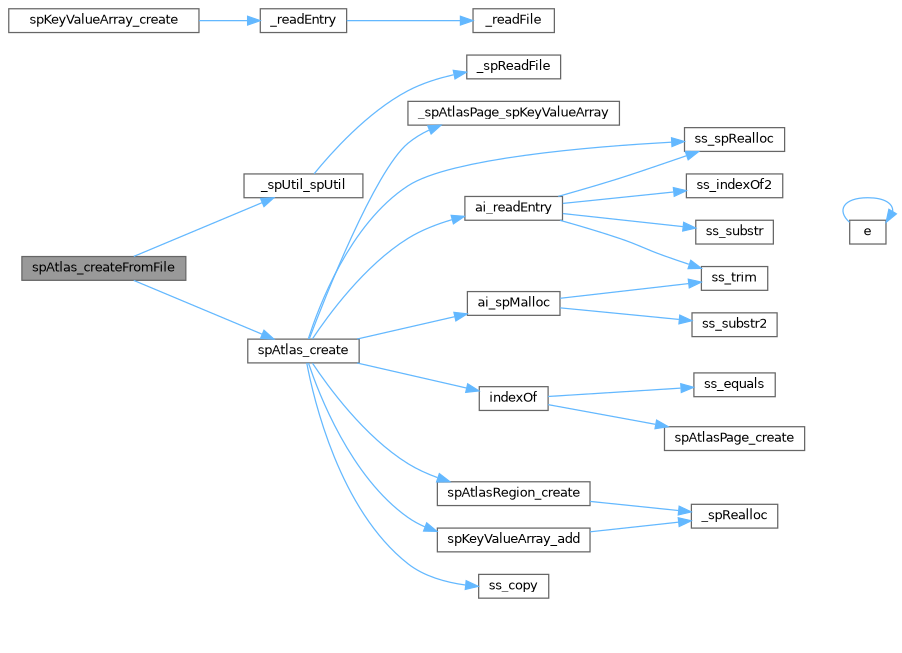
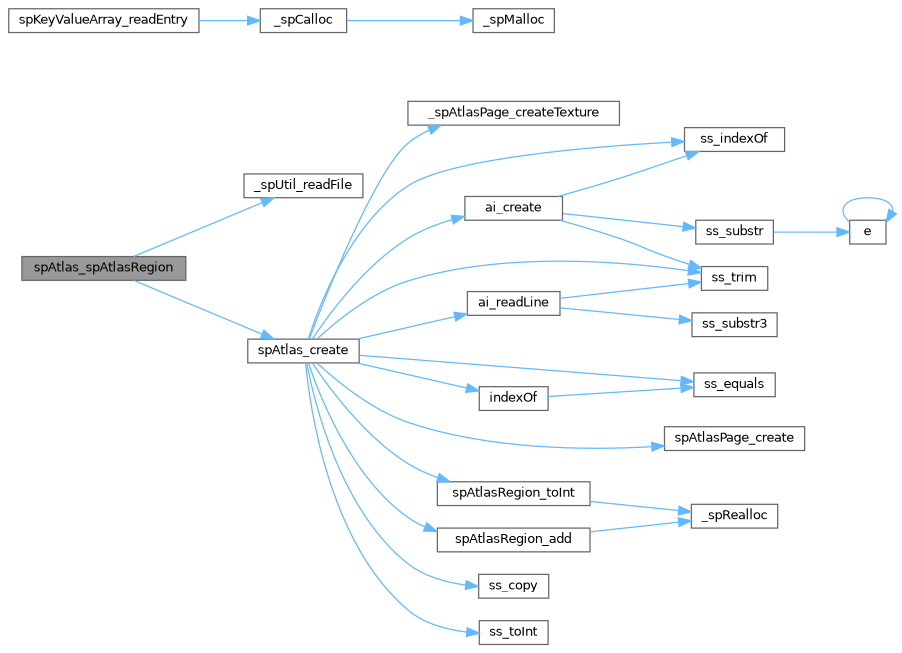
node "spKeyValueArray_create": label "spKeyValueArray_create" -> "spKeyValueArray_readEntry"
node "_readEntry": label "_readEntry" -> "_spCalloc"
node "_readFile": label "_readFile" -> "_spMalloc"
node "_spReadFile": removed
node "_spAtlasPage_spKeyValueArray": label "_spAtlasPage_spKeyValueArray" -> "_spAtlasPage_createTexture"
node "ss_spRealloc": label "ss_spRealloc" -> "ss_indexOf"
node "_spUtil_spUtil": label "_spUtil_spUtil" -> "_spUtil_readFile"
node "ss_indexOf2": removed
node "ai_readEntry": label "ai_readEntry" -> "ai_create"
edge "ss_substr" -> "e": added
edge "spAtlas_create" -> "ss_trim": added
node "spAtlas_createFromFile": label "spAtlas_createFromFile" -> "spAtlas_spAtlasRegion"
node "ai_spMalloc": label "ai_spMalloc" -> "ai_readLine"
node "ss_substr2": label "ss_substr2" -> "ss_substr3"
edge "spAtlas_create" -> "ss_equals": added
edge "indexOf" -> "spAtlasPage_create": now "spAtlas_create" -> "spAtlasPage_create"
node "spAtlasRegion_create": label "spAtlasRegion_create" -> "spAtlasRegion_toInt"
node "spKeyValueArray_add": label "spKeyValueArray_add" -> "spAtlasRegion_add"
node "ss_toInt": added
